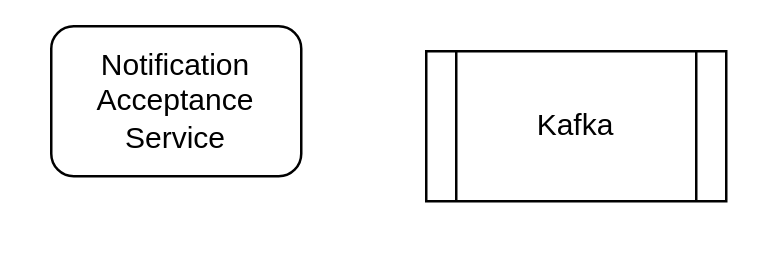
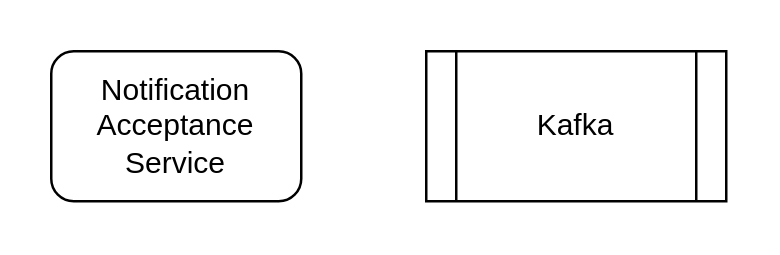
node "Notification Acceptance Service": moved (176, 101) -> (176, 126)
